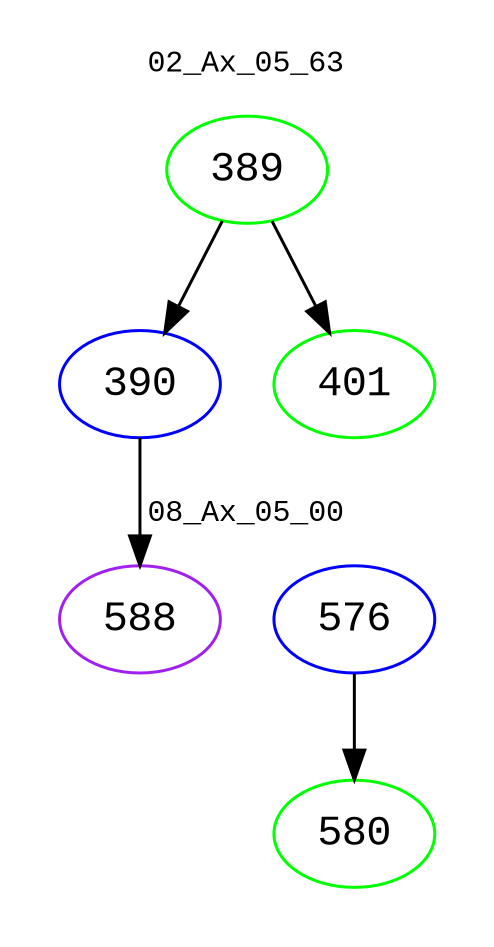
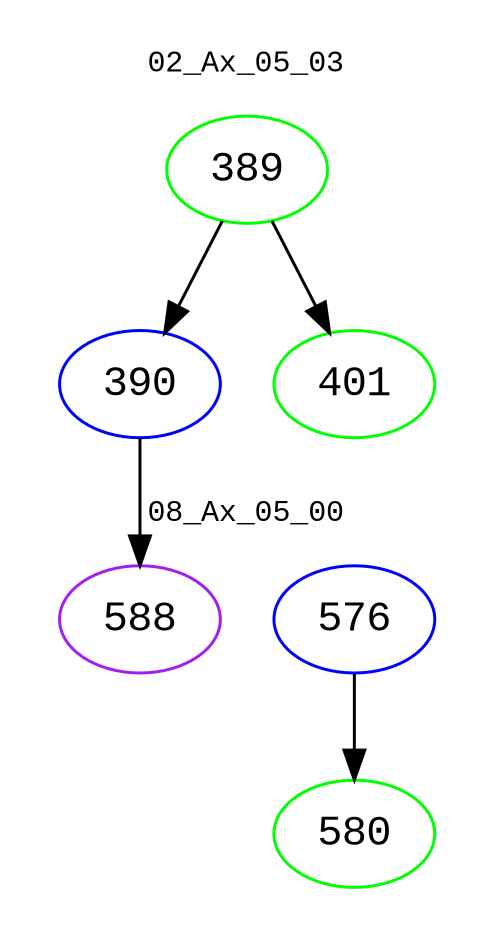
cluster "02_Ax_05_63": label "02_Ax_05_63" -> "02_Ax_05_03"
